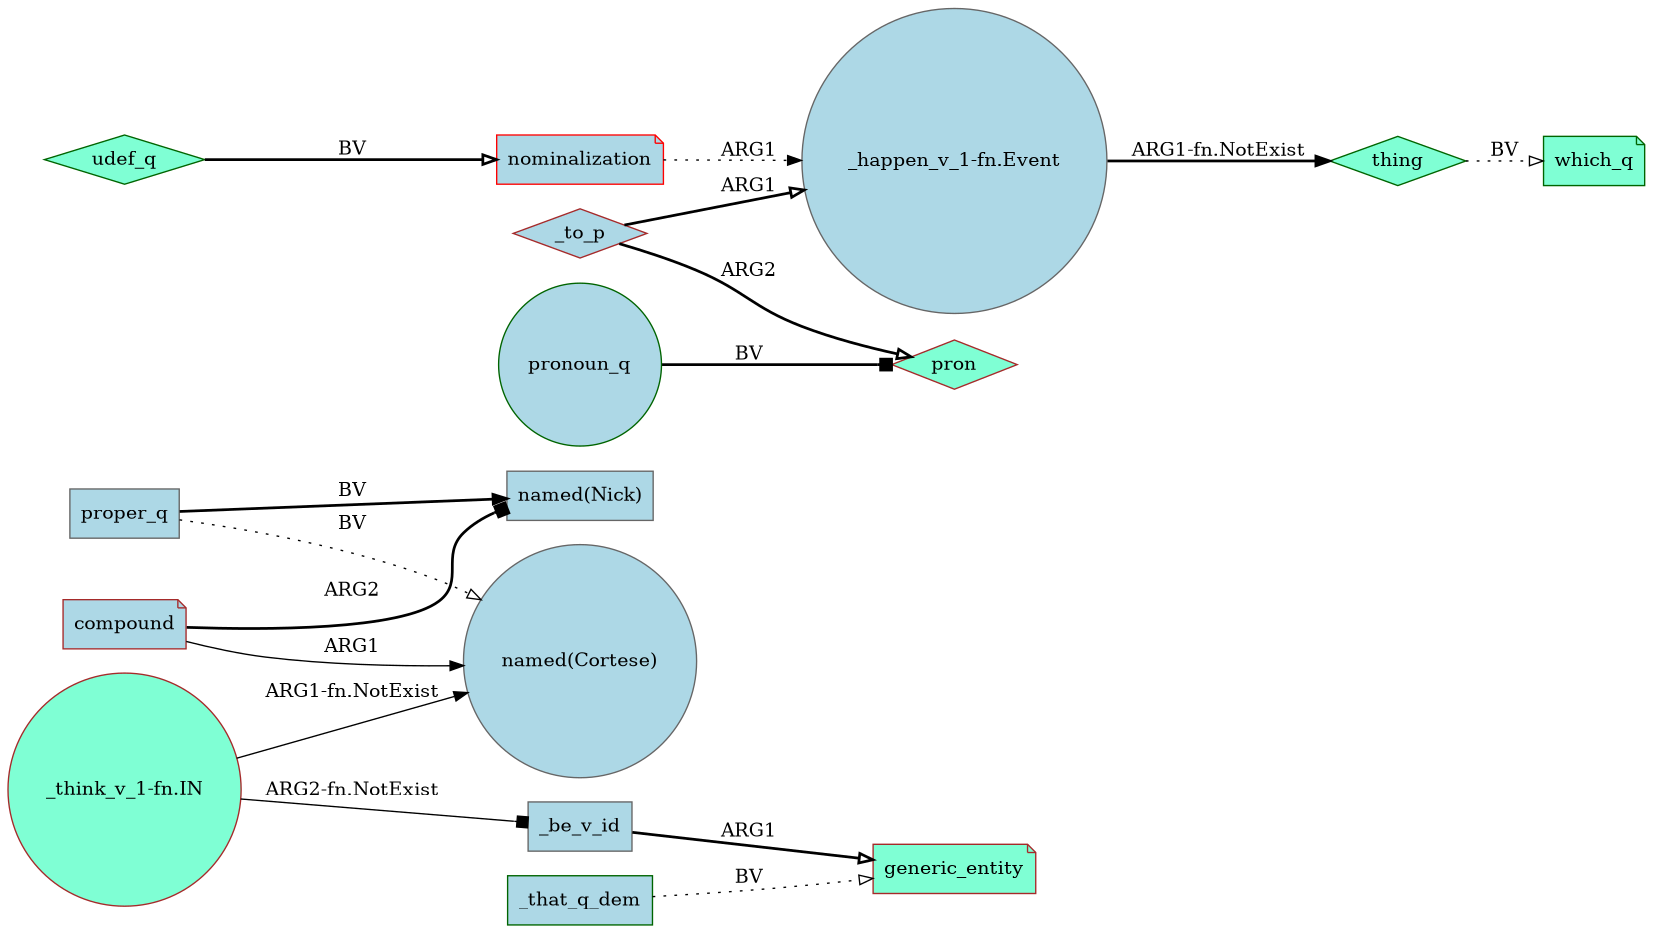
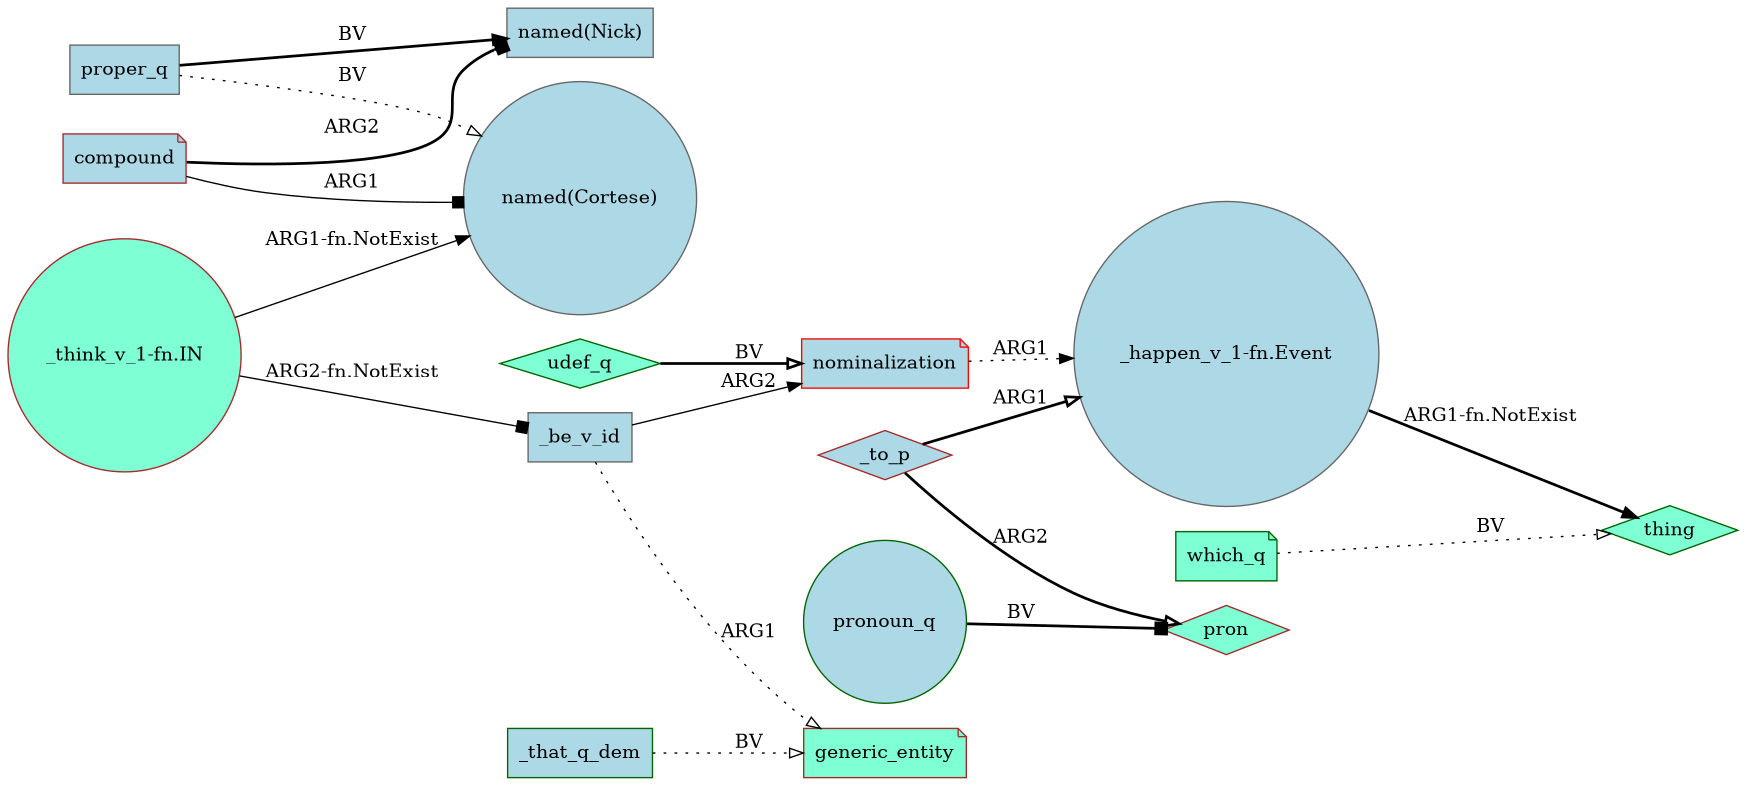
edge "thing" -> "which_q": reversed
edge "_be_v_id" -> "nominalization": added, label "ARG2"
edge "compound" -> "named(Cortese)": arrowhead normal -> box
edge "_be_v_id" -> "generic_entity": style bold -> dotted
